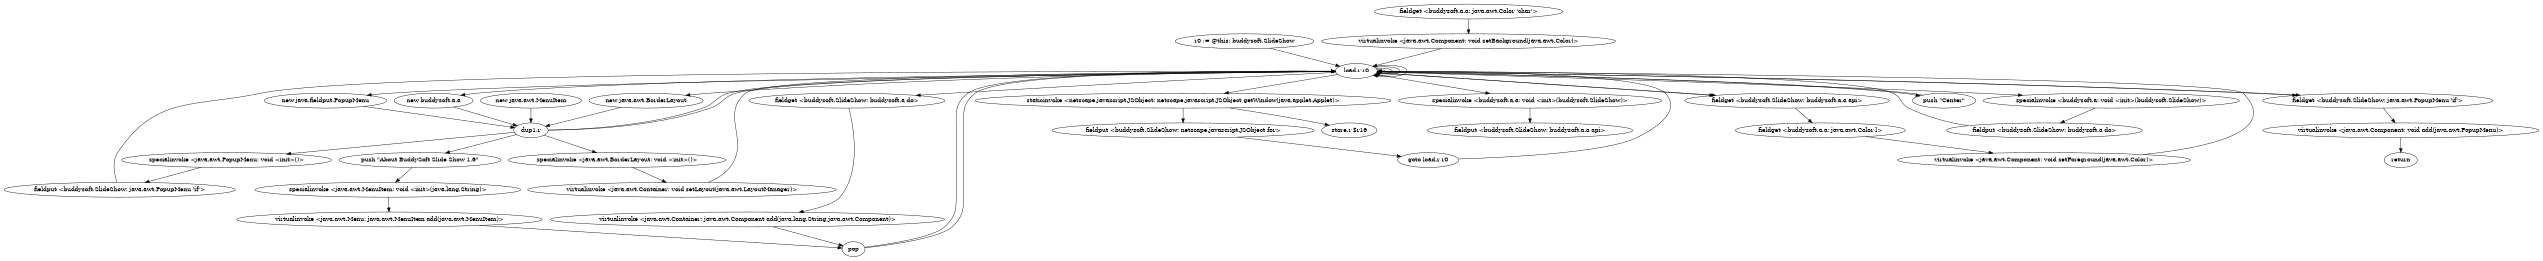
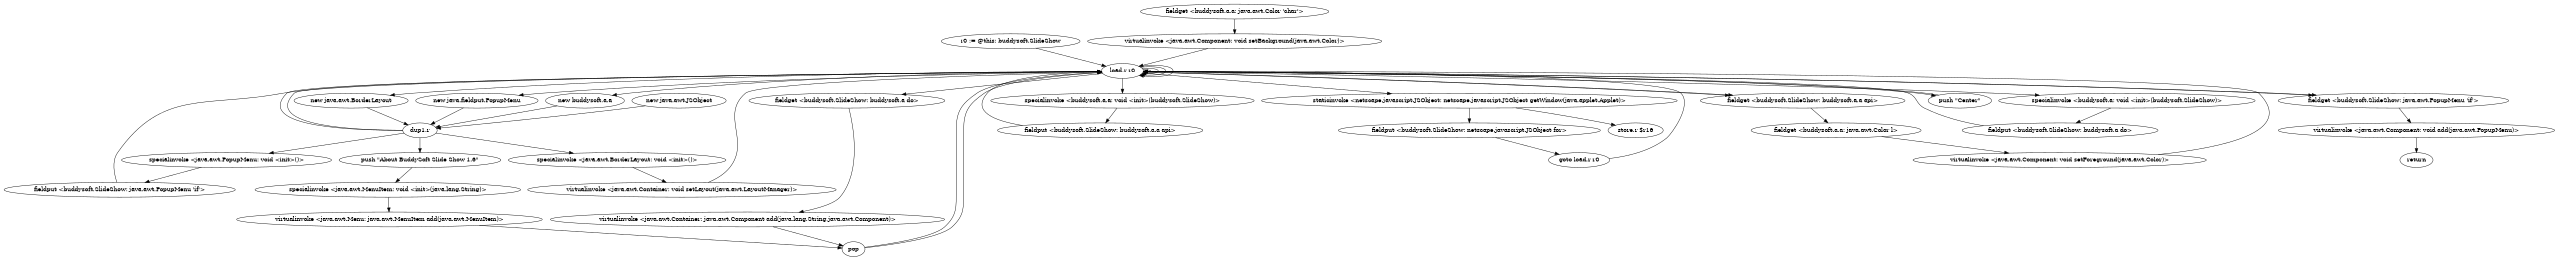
edge "fieldput <buddysoft.SlideShow: buddysoft.a.a api>" -> "load.r r0": added
node "new java.awt.MenuItem": label "new java.awt.MenuItem" -> "new java.awt.JSObject"
